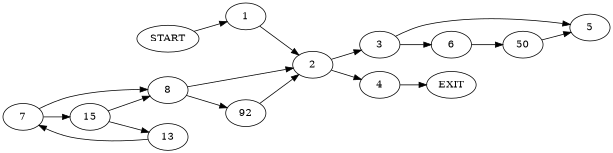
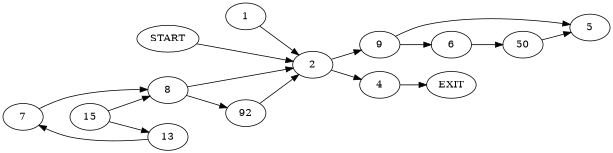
edge "START" -> "1": now "START" -> "2"
node "3": label "3" -> "9"
edge "7" -> "15": removed
